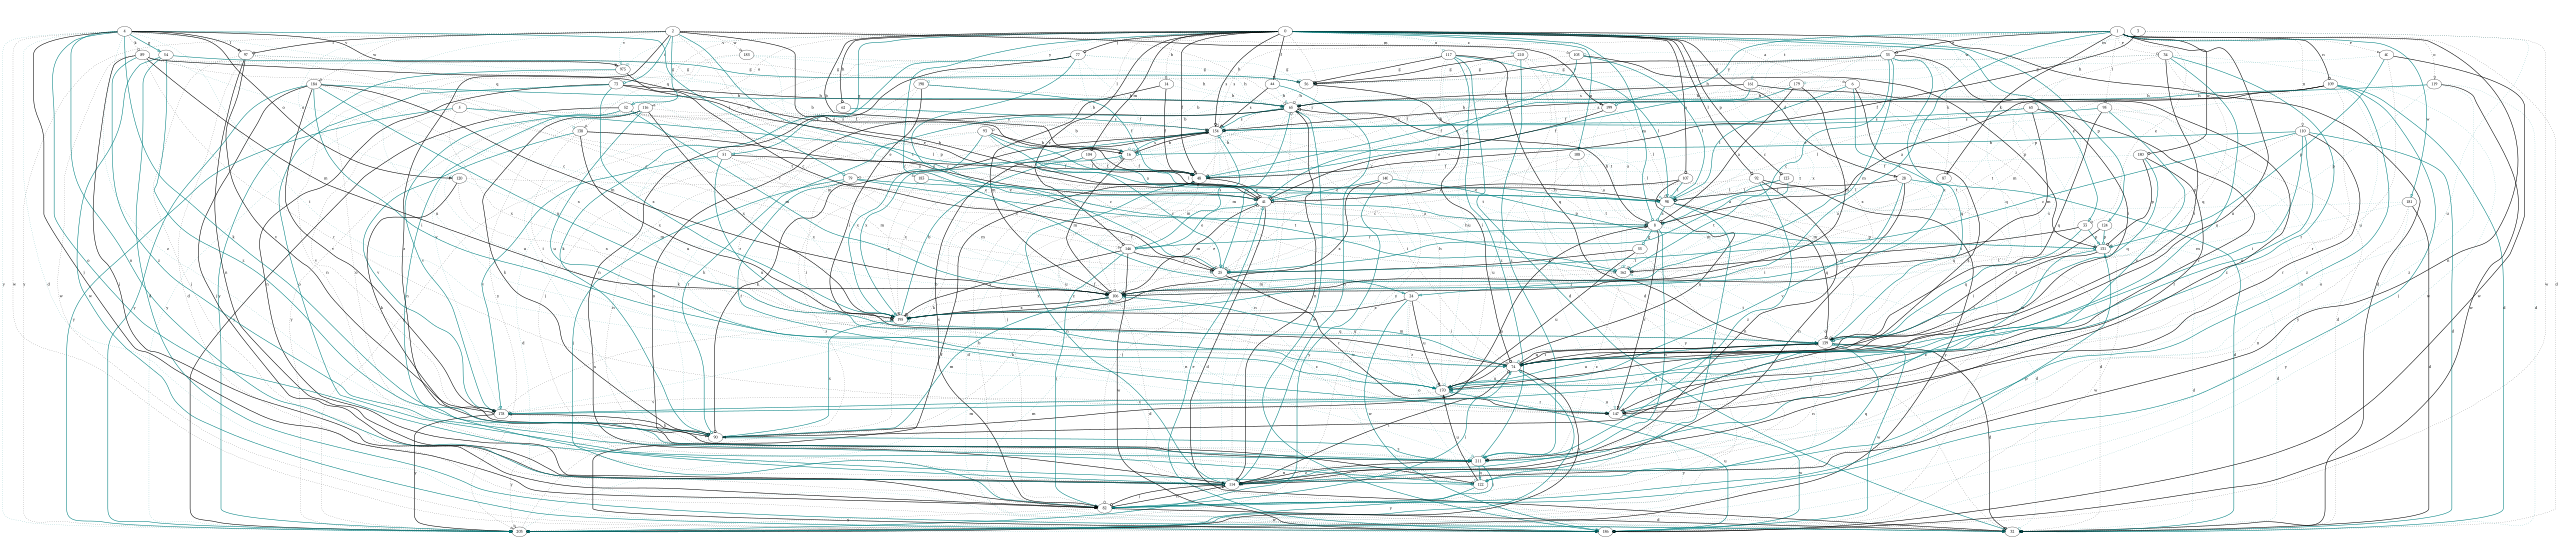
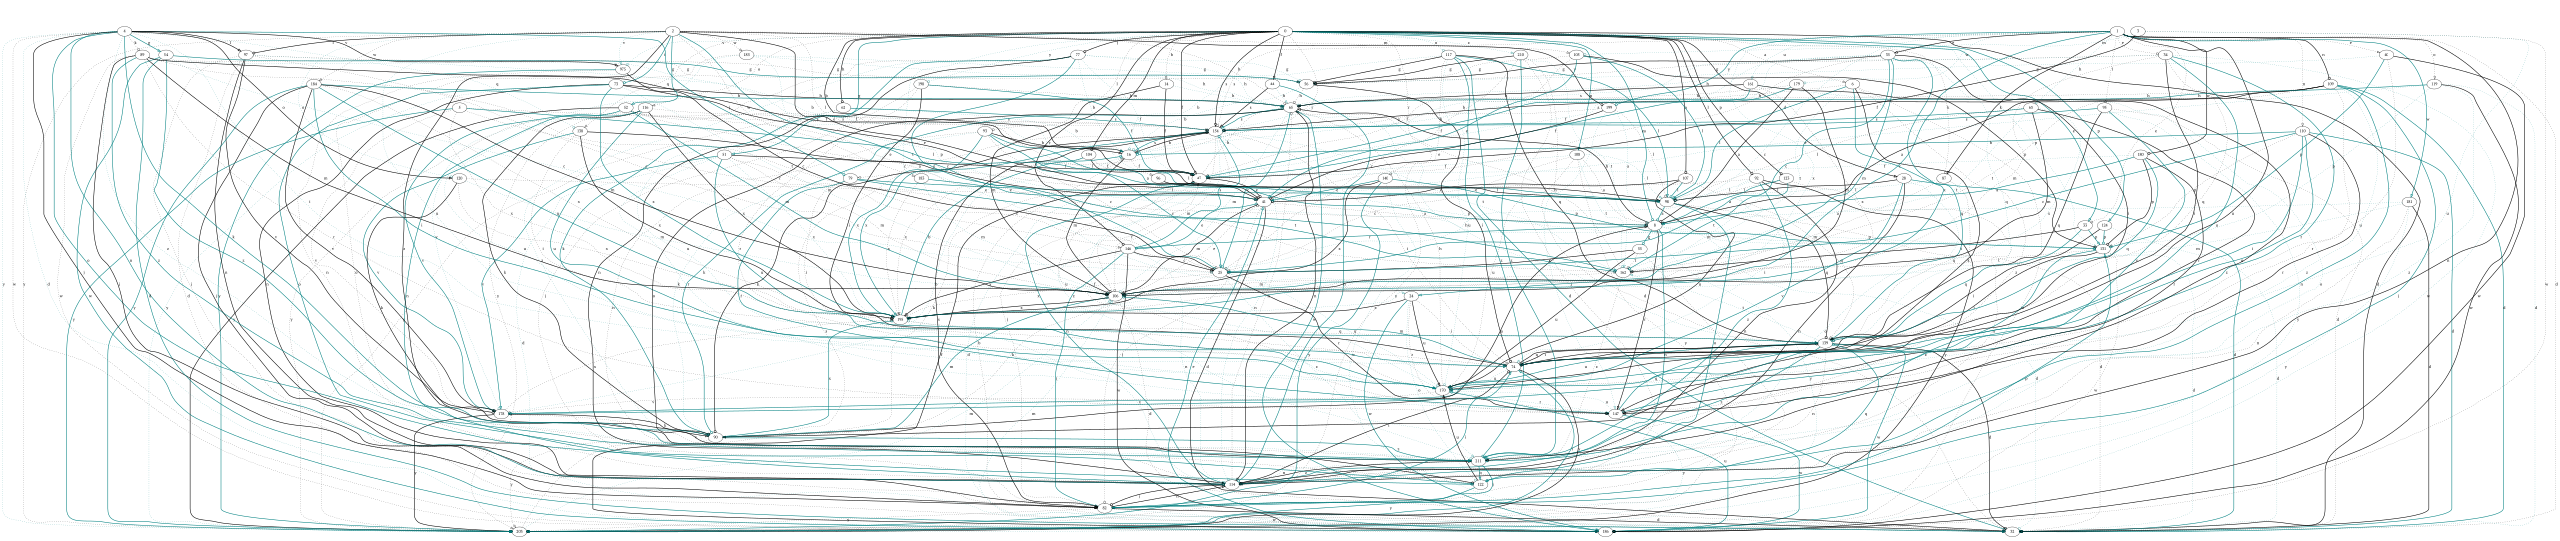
edge "2" -> "199": arrowhead onormal -> odot
edge "1" -> "161": label "t" -> "u"
edge "0" -> "140": added, label "r"
edge "138" -> "16": removed, label "b"
edge "0" -> "24": style bold -> dotted
node "96": added
node "48": label "48" -> "47"
edge "180" -> "8": added, label "a"
edge "139" -> "211": added, label "z"
edge "79" -> "82": removed, label "j"
